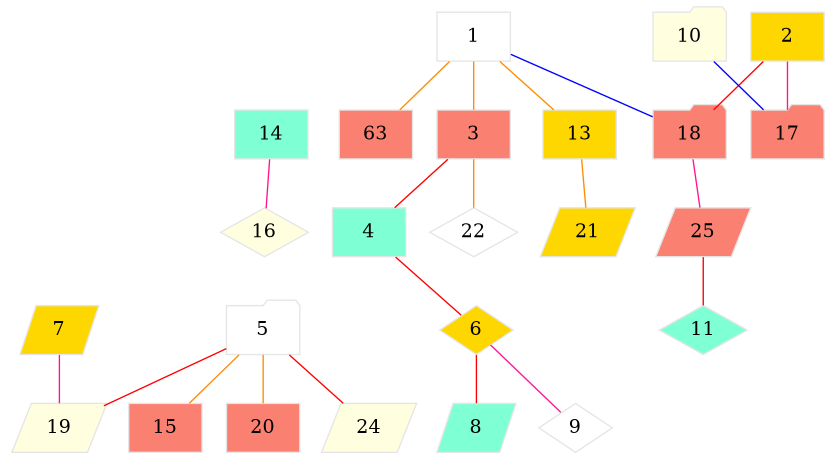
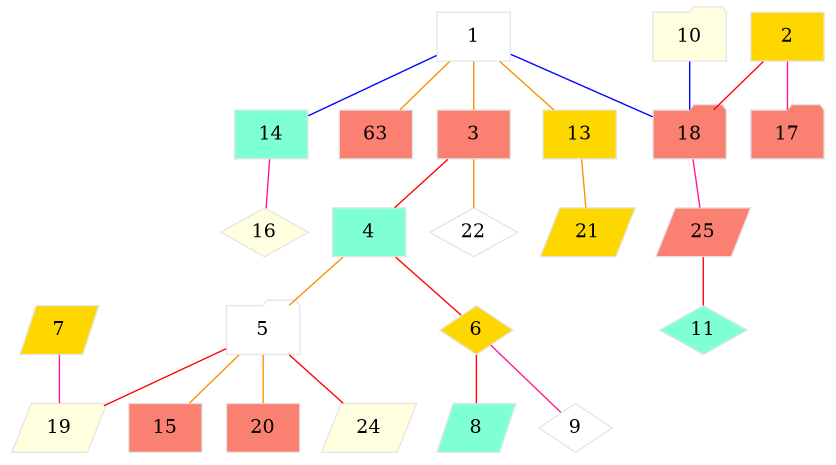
edge "10" -- "17": now "10" -- "18"
edge "1" -- "14": added
edge "4" -- "5": added
